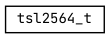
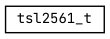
node "tsl2564_t": label "tsl2564_t" -> "tsl2561_t"
